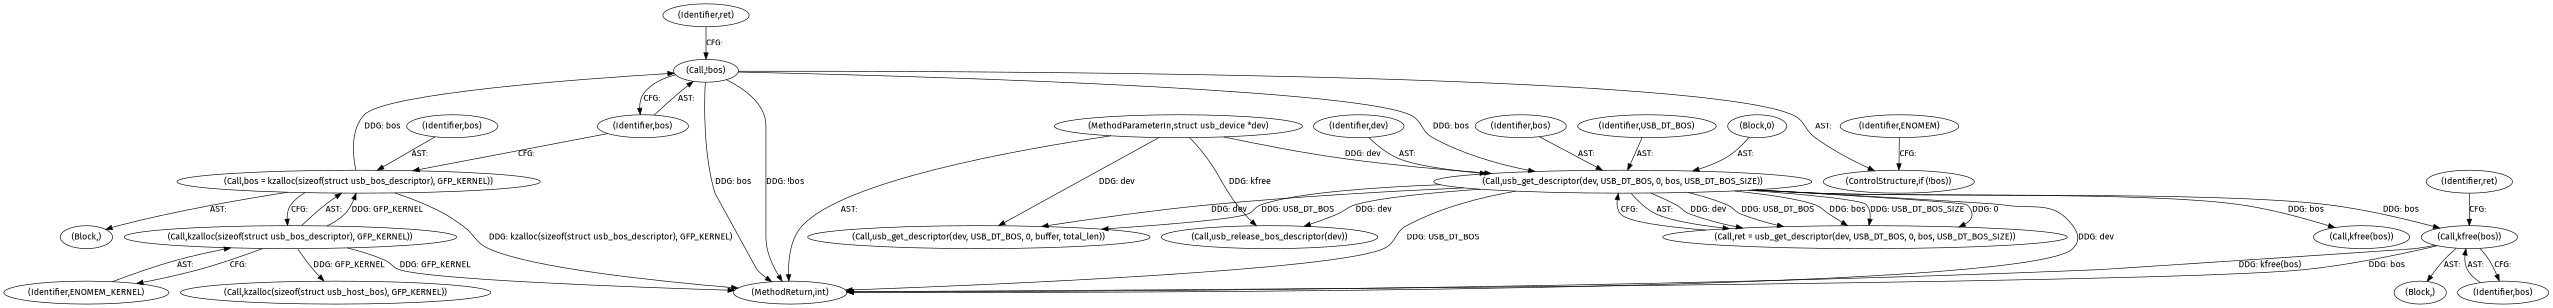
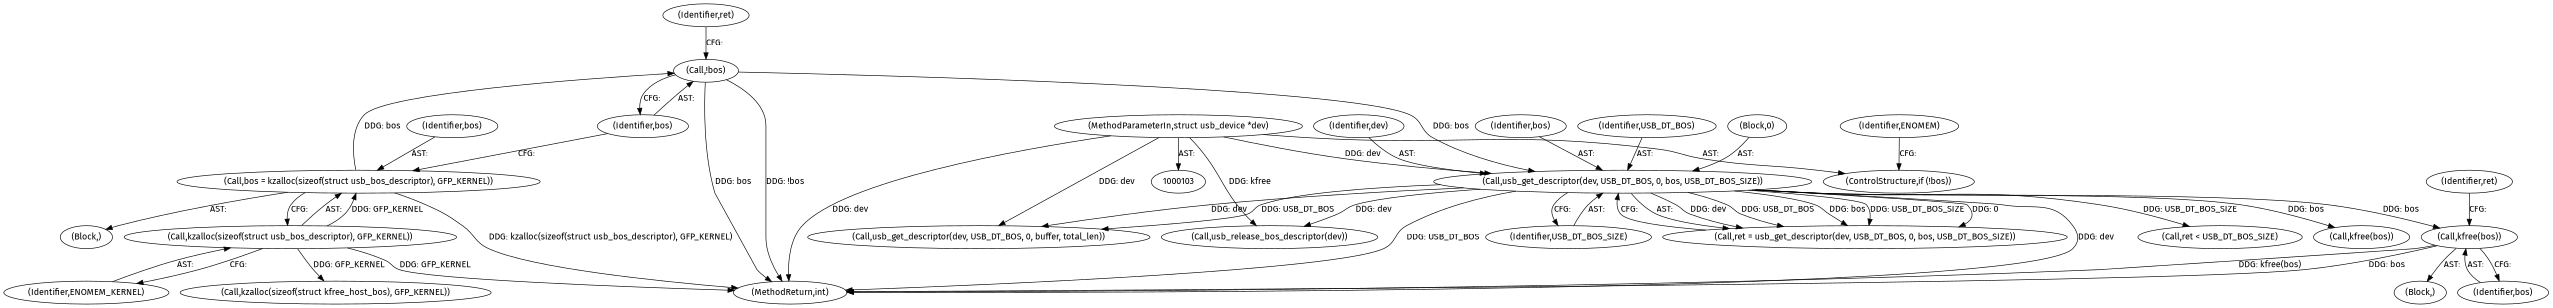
edge "(Call,!bos)" -> "(ControlStructure,if (!bos))": now "(MethodParameterIn,struct usb_device *dev)" -> "(ControlStructure,if (!bos))"
node "1000103": added
edge "(MethodParameterIn,struct usb_device *dev)" -> "(MethodReturn,int)": label "AST: " -> "DDG: dev"
node "(Identifier,USB_DT_BOS_SIZE)": added
node "(Call,ret < USB_DT_BOS_SIZE)": added
node "(Call,kzalloc(sizeof(struct usb_host_bos), GFP_KERNEL))": label "(Call,kzalloc(sizeof(struct usb_host_bos), GFP_KERNEL))" -> "(Call,kzalloc(sizeof(struct kfree_host_bos), GFP_KERNEL))"
